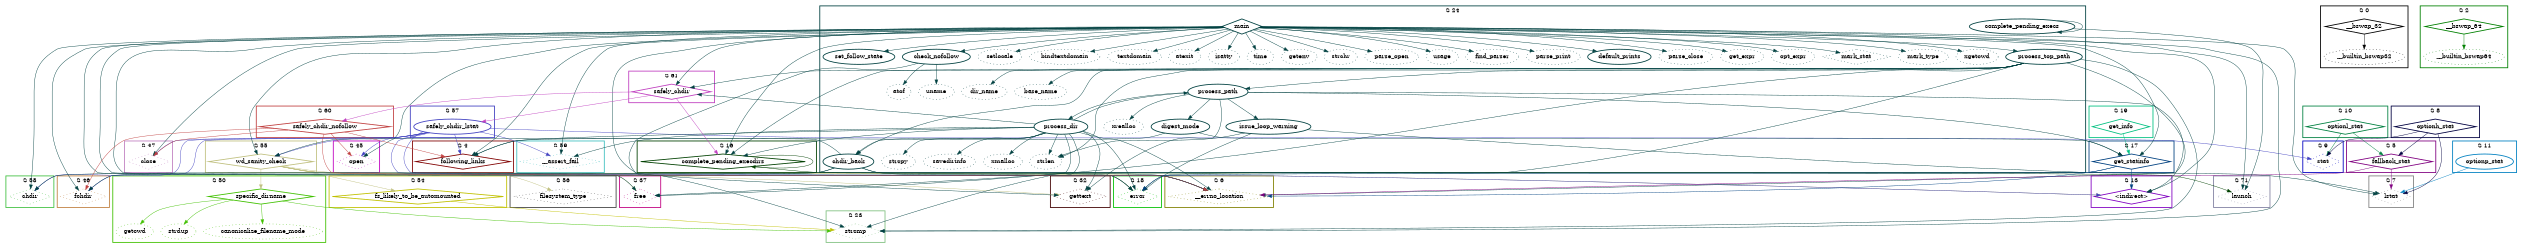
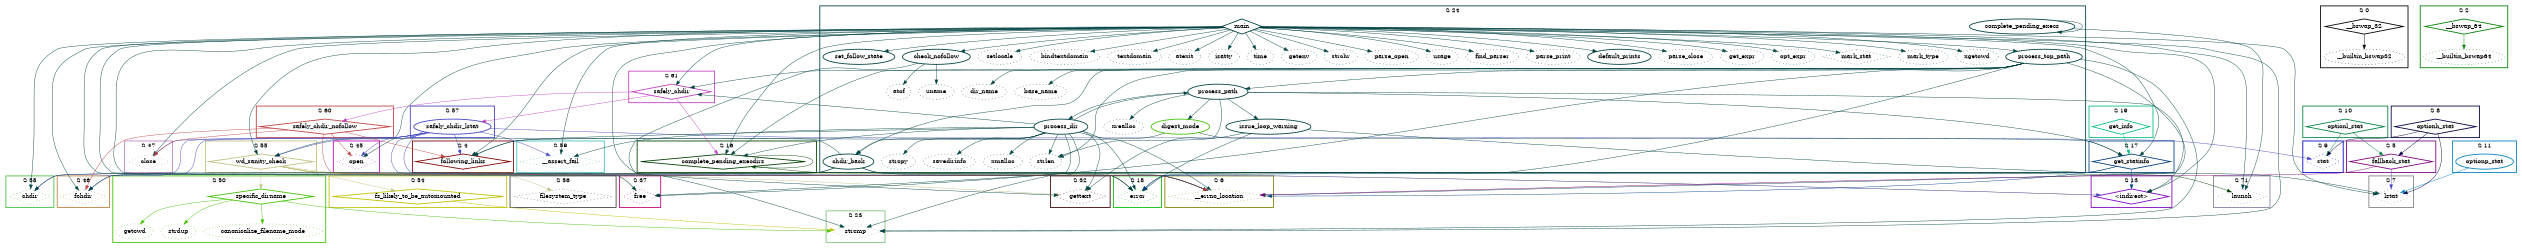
node "digest_mode": color #004040 -> #40c000
edge "fallback_stat" -> "lstat": color #800080 -> #4040c0
